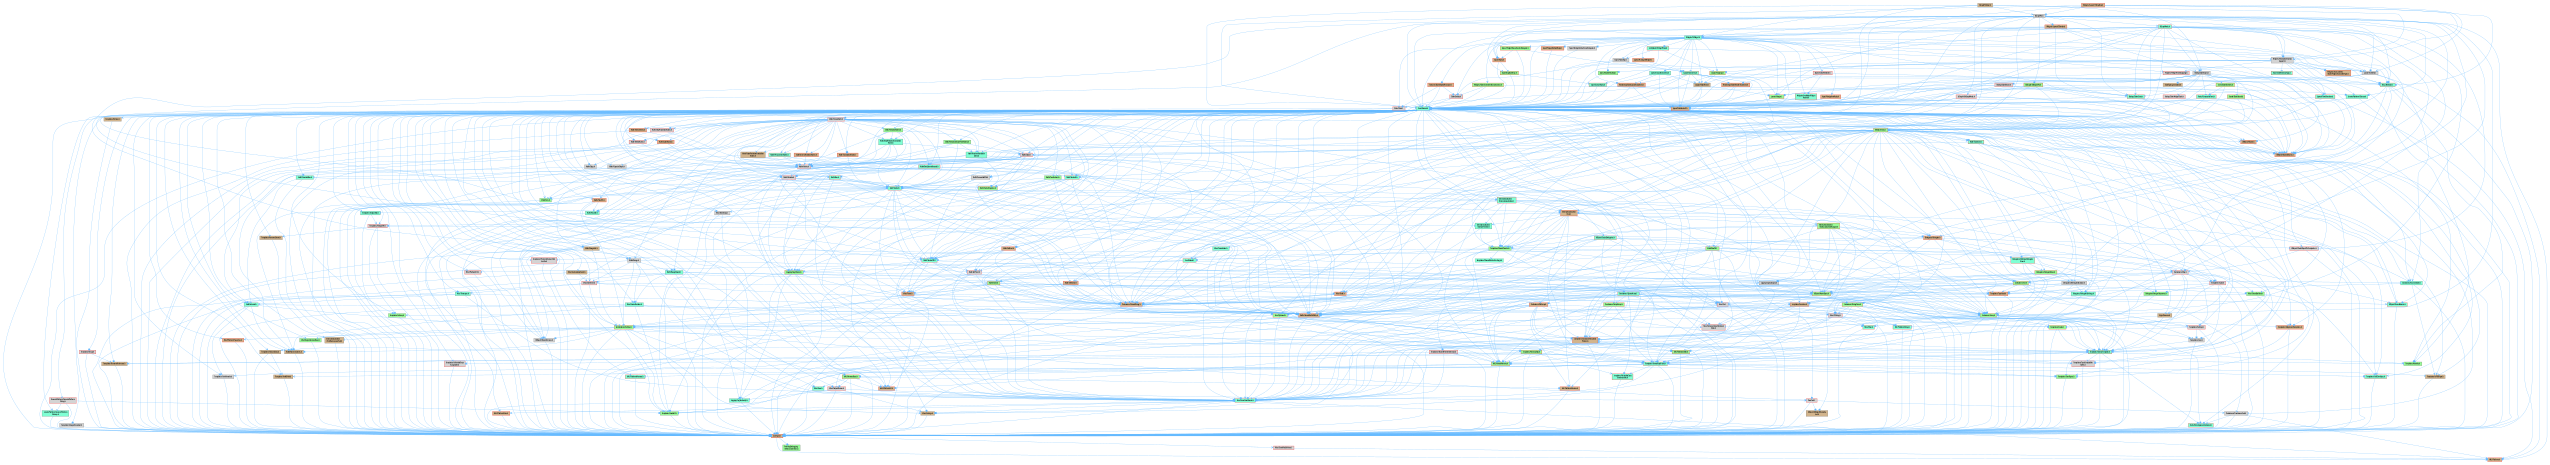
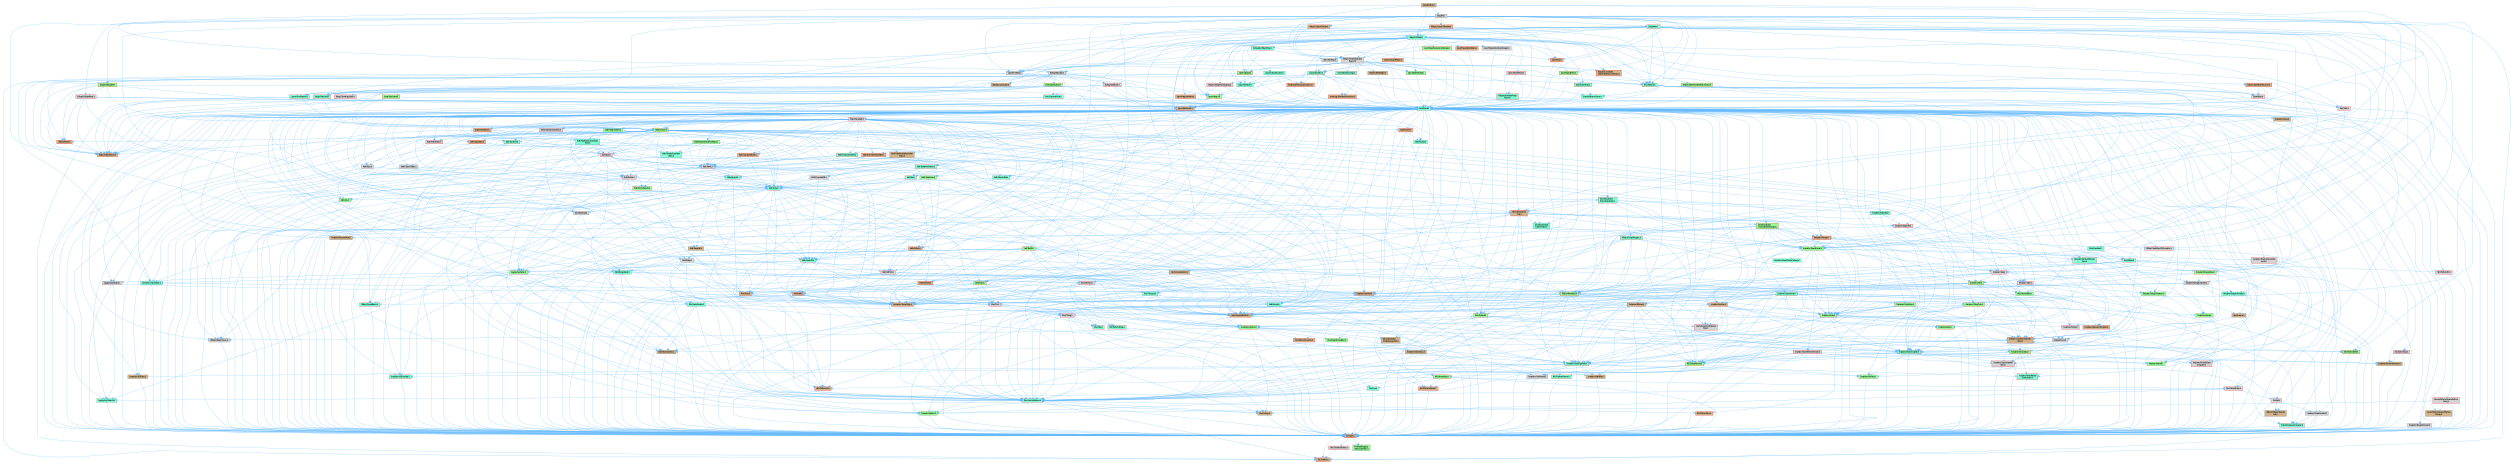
edge "Widgets/Layout/SWrapBox.h" -> "SGraphPin.h": reversed
node "Widgets/SNullWidget.h": added
node "Layout/SlateRect.h": fillcolor tan -> aquamarine
edge "Math/Float32.h" -> "Internationalization /CulturePointer.h": now "CoreMinimal.h" -> "Internationalization /CulturePointer.h"
node "Templates/CoreTypes.h": label "Templates/CoreTypes.h" -> "Templates/IsPointer.h"
node "GenericPlatform/GenericPlatform Stricmp.h": fillcolor aquamarine -> tan
